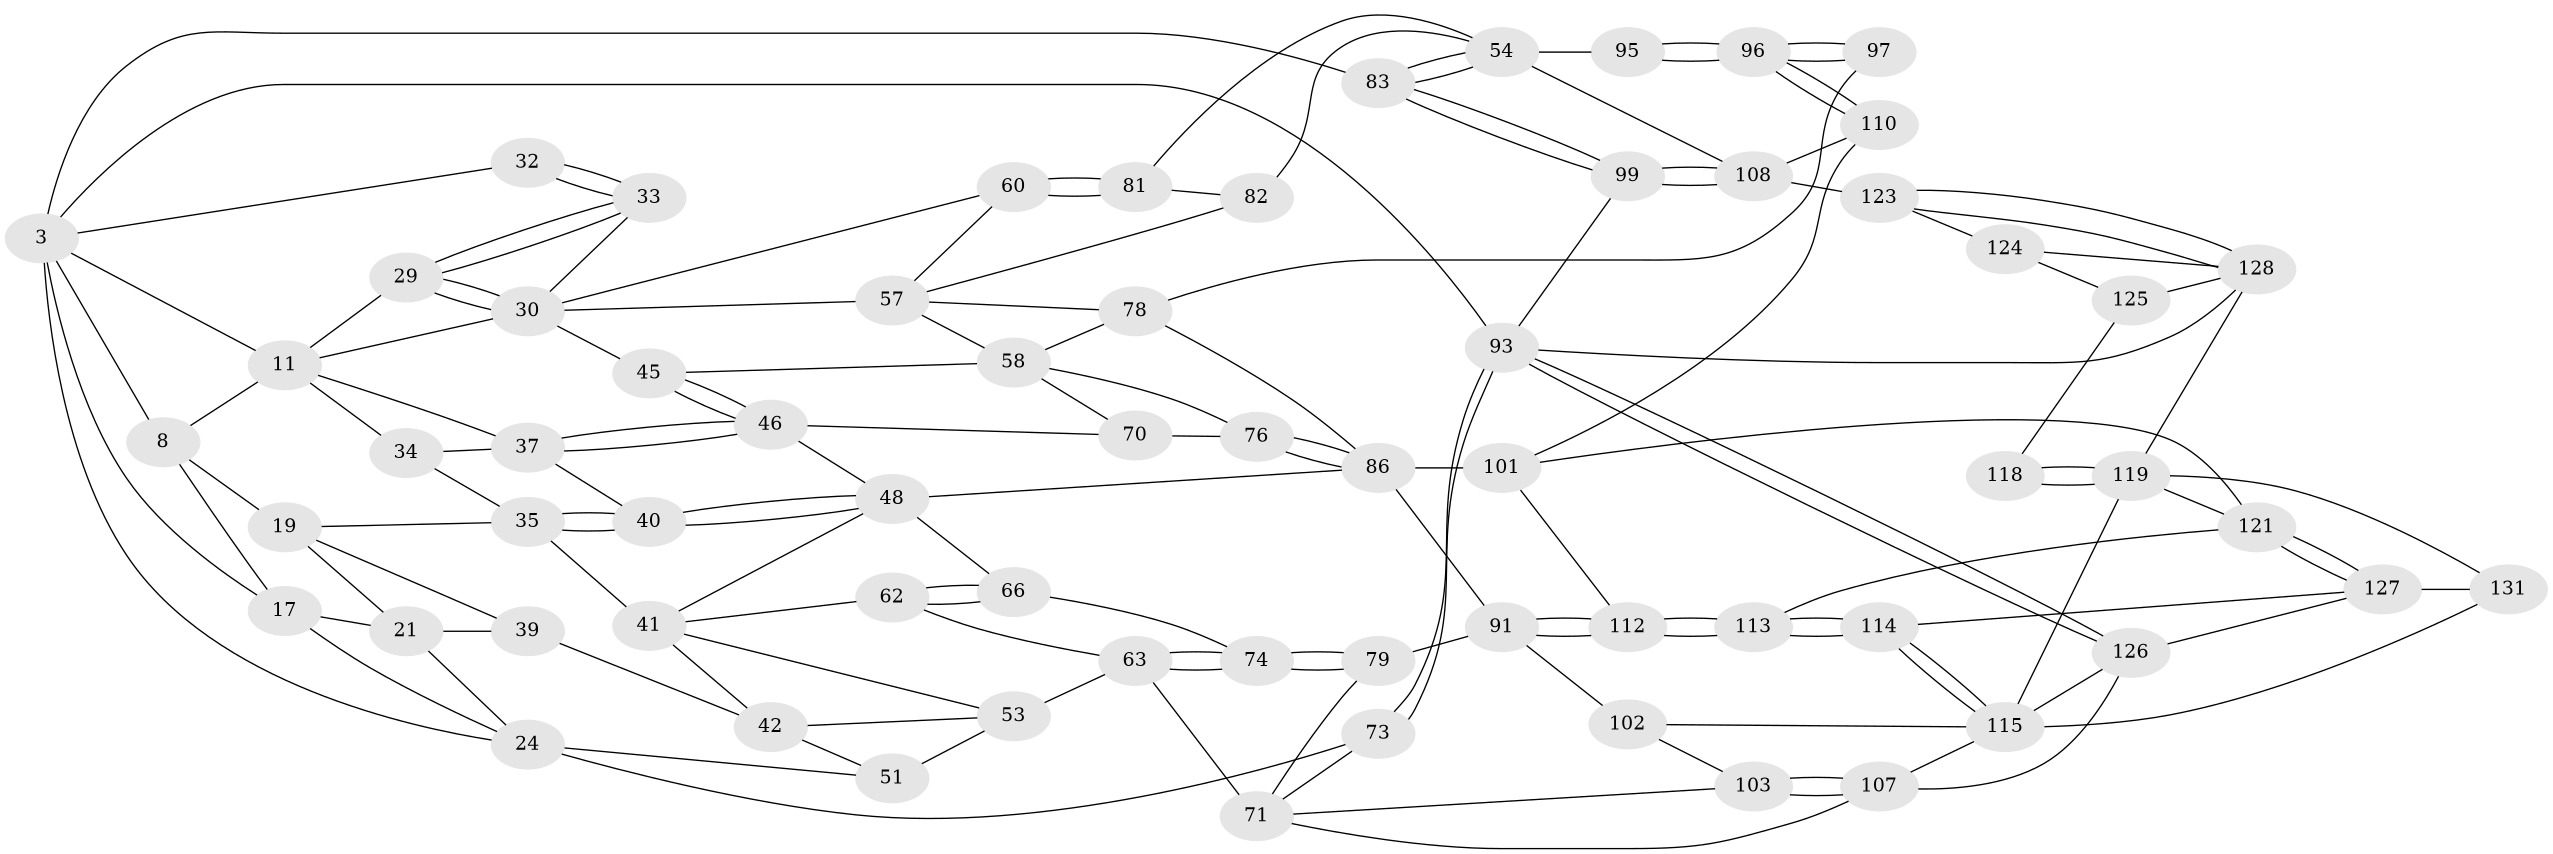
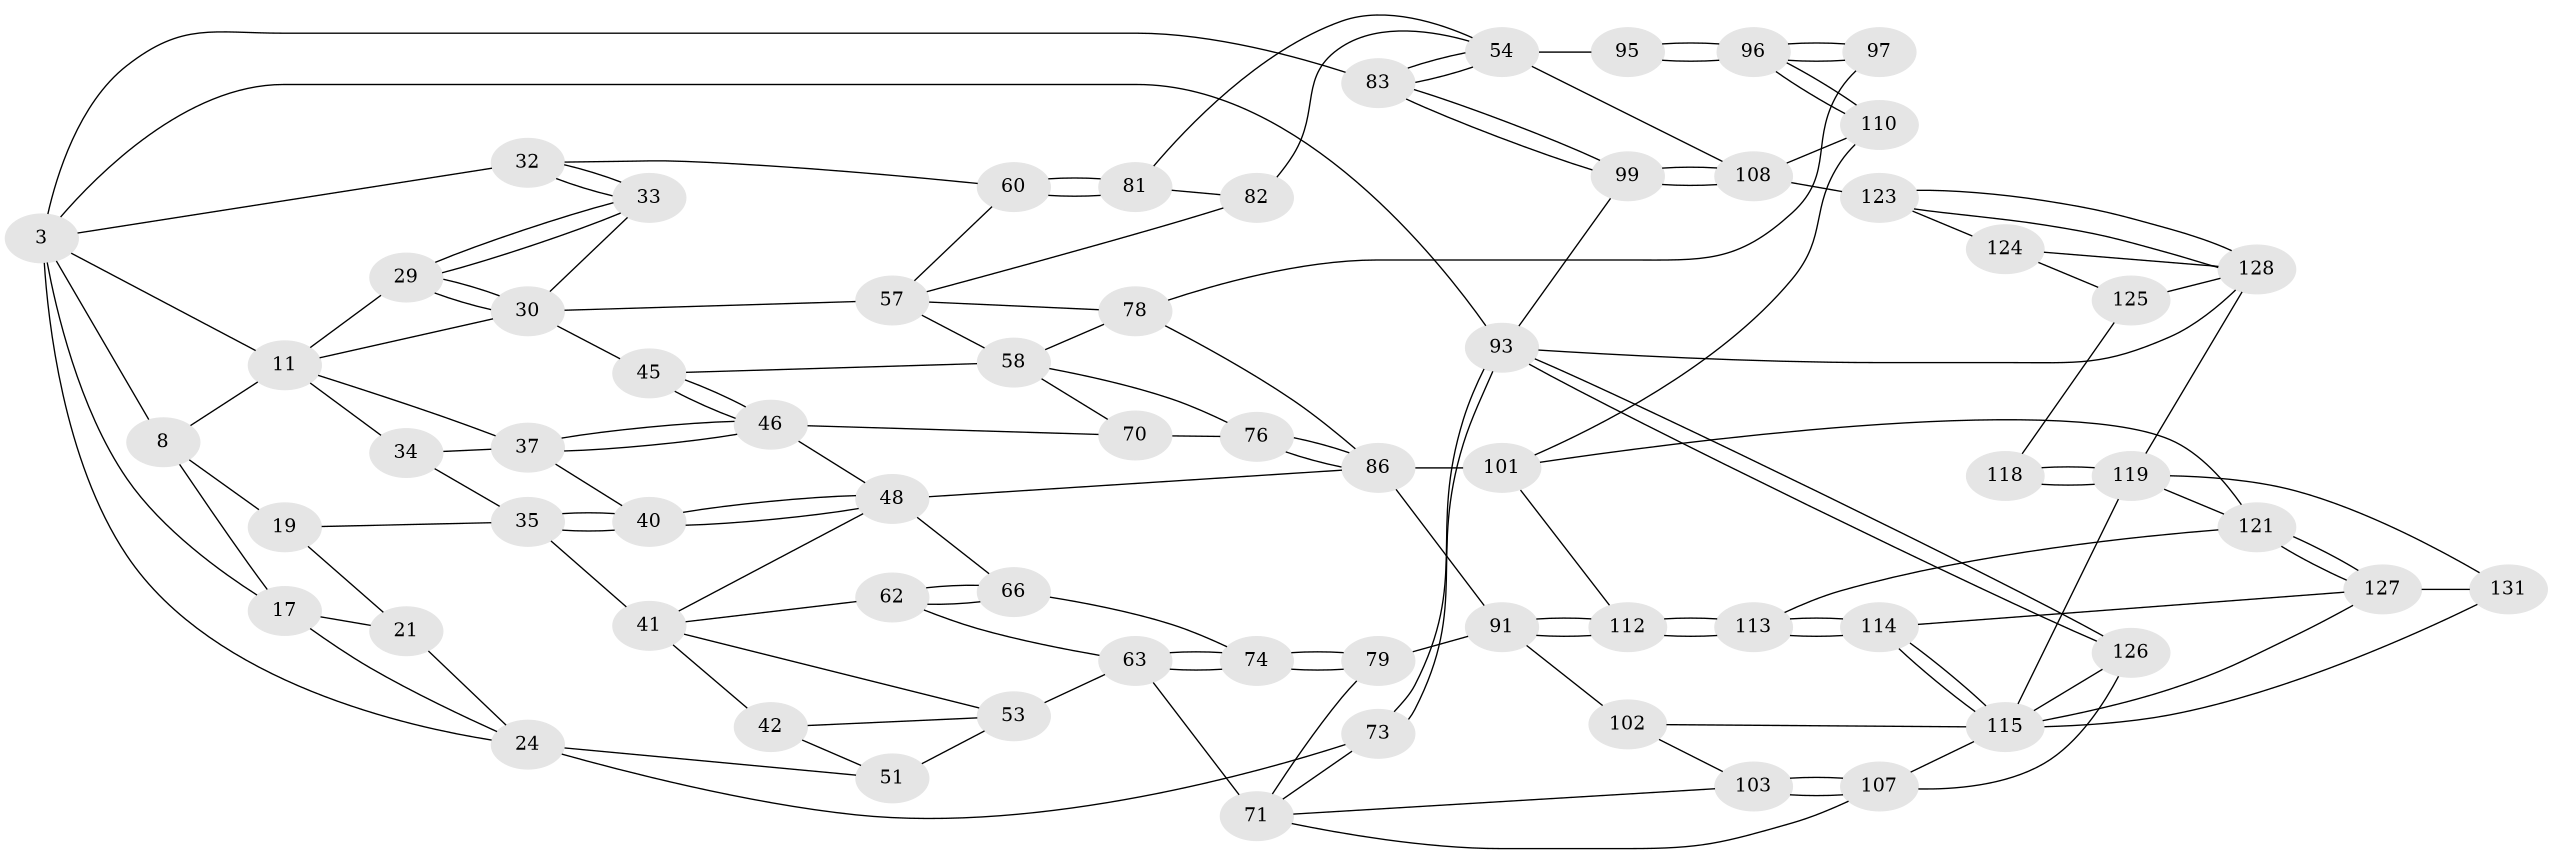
edge "60" -- "30": now "60" -- "32"
edge "127" -- "126": now "127" -- "115"
node "39": removed
